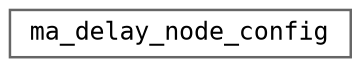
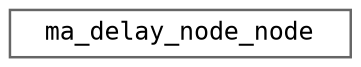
node "ma_delay_node_config": label "ma_delay_node_config" -> "ma_delay_node_node"
